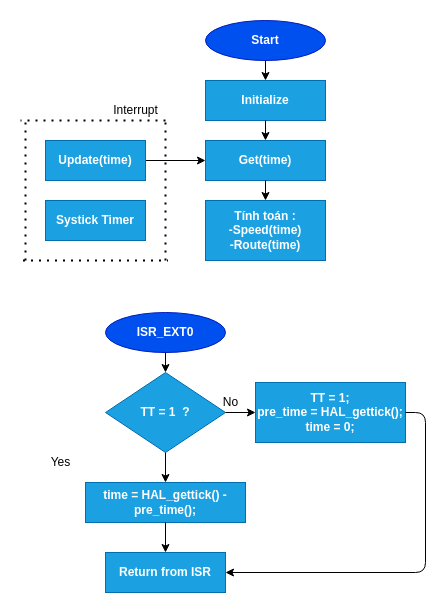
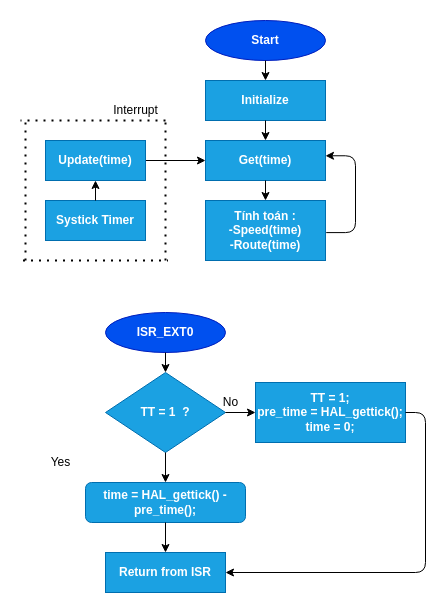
edge "Systick Timer" -> "Update(time)": added
edge "Tính toán : -Speed(time) -Route(time)" -> "Get(time)": added
node "time = HAL_gettick() - pre_time();": shape rectangle -> rounded rectangle
